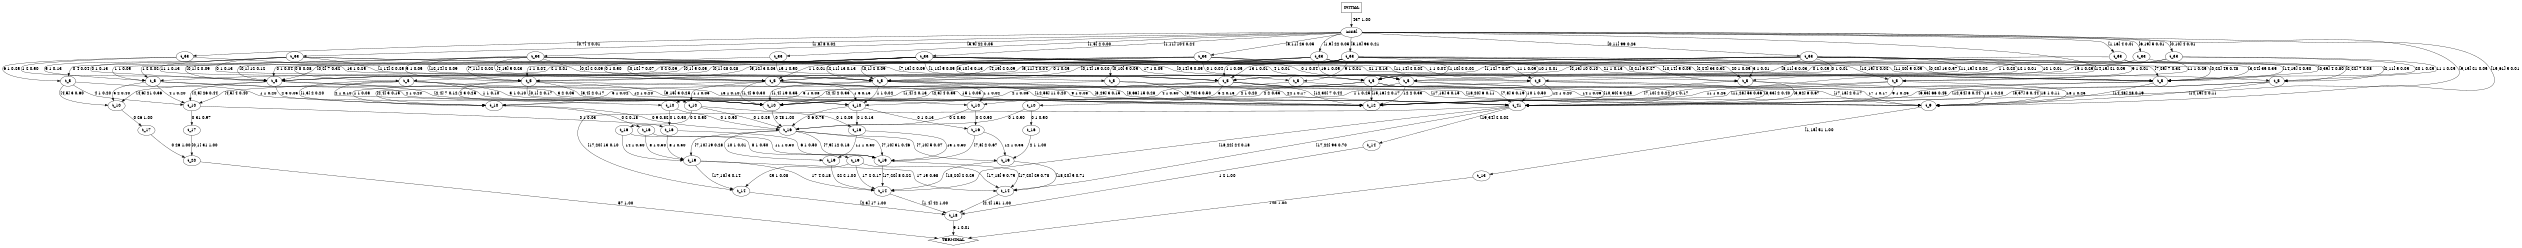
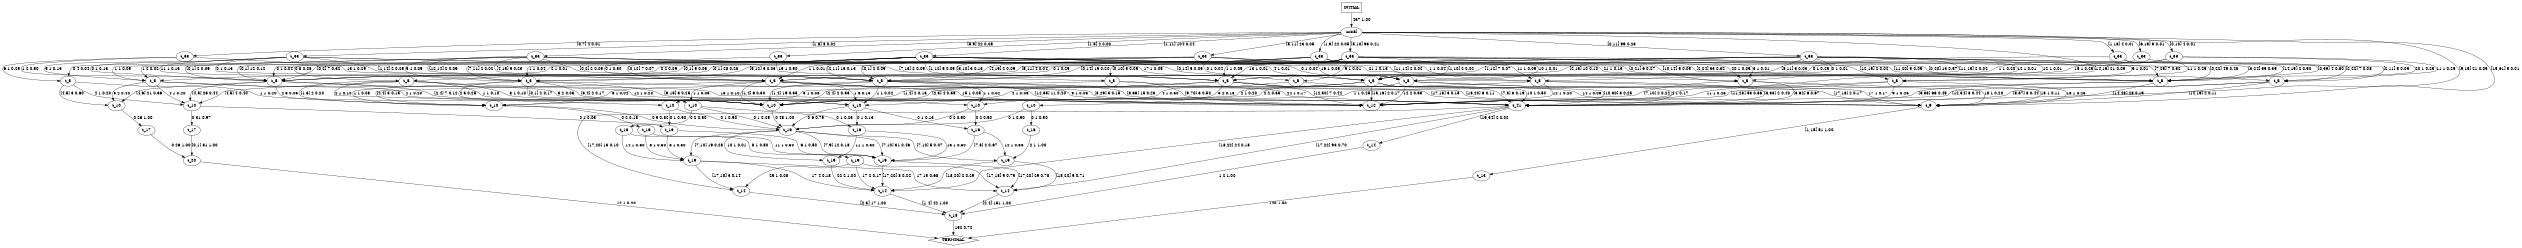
edge "t_20" -> "TERMINAL": label " 57 1.00" -> "12 1 0.20"
edge "t_18" -> "TERMINAL": label "9 1 0.01" -> " 152 0.72"
